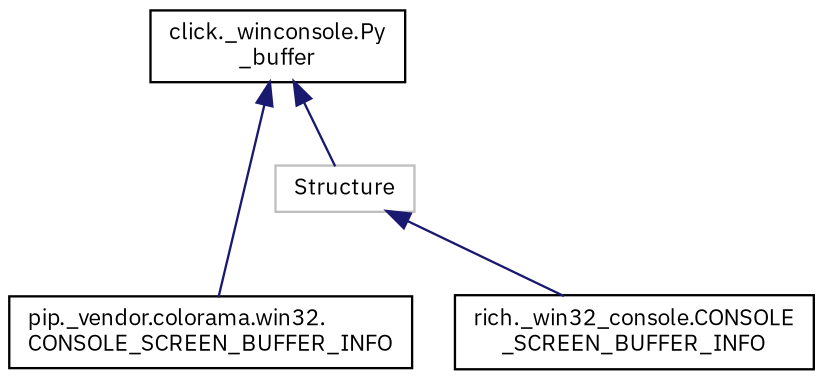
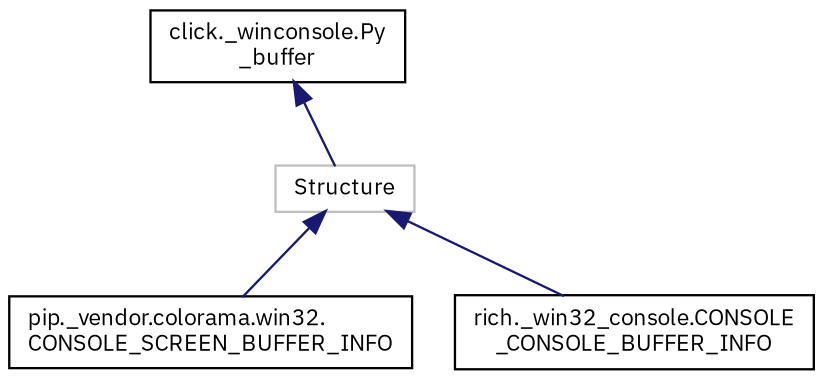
edge "pip._vendor.colorama.win32. CONSOLE_SCREEN_BUFFER_INFO" -> "click._winconsole.Py _buffer": now "pip._vendor.colorama.win32. CONSOLE_SCREEN_BUFFER_INFO" -> "Structure"
node "rich._win32_console.CONSOLE _SCREEN_BUFFER_INFO": label "rich._win32_console.CONSOLE _SCREEN_BUFFER_INFO" -> "rich._win32_console.CONSOLE _CONSOLE_BUFFER_INFO"
